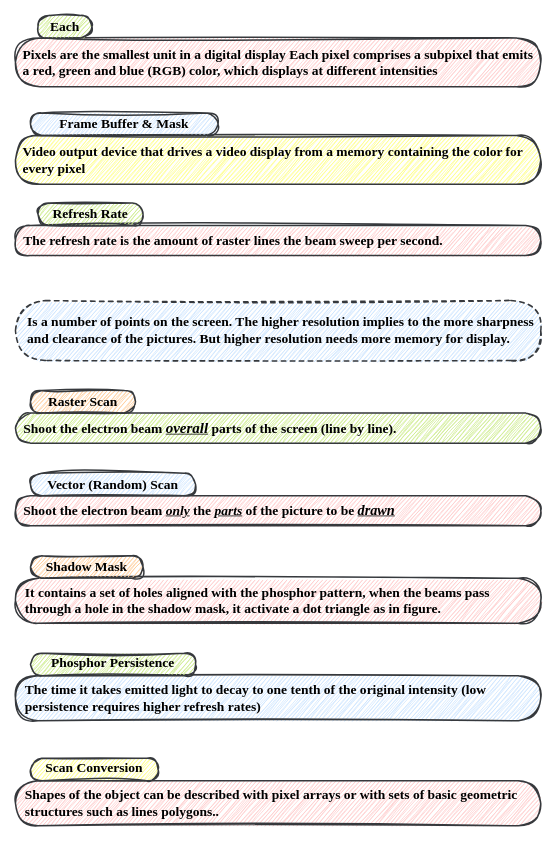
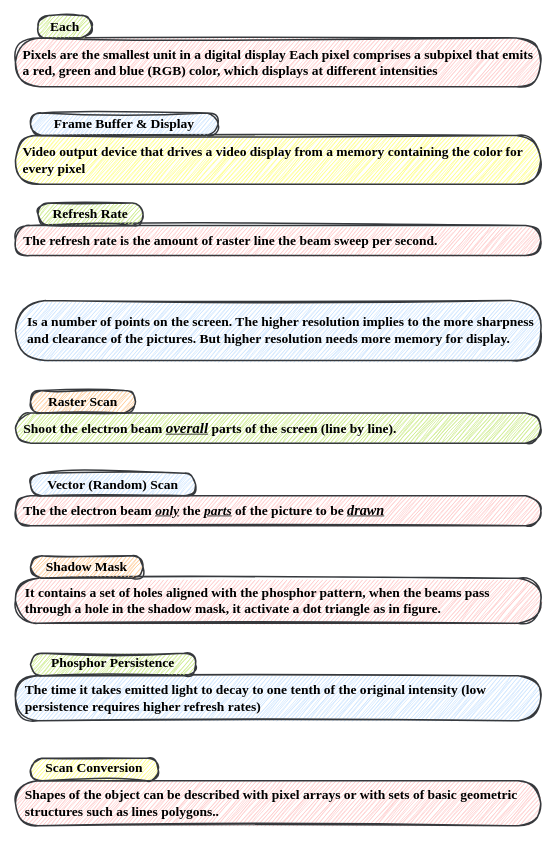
node "Frame Buffer & Mask": label "Frame Buffer & Mask" -> "Frame Buffer & Display"
node "The refresh rate is the amount of raster lines the beam sweep per second.": label "The refresh rate is the amount of raster lines the beam sweep per second." -> "The refresh rate is the amount of raster line the beam sweep per second."
node "Is a number of points on the screen. The higher resolution implies to the more sharpness and clearance of the pictures. But higher resolution needs more memory for display.": style dashed -> solid
node "Shoot the electron beam only the parts of the picture to be drawn": label "Shoot the electron beam only the parts of the picture to be drawn" -> "The the electron beam only the parts of the picture to be drawn"
